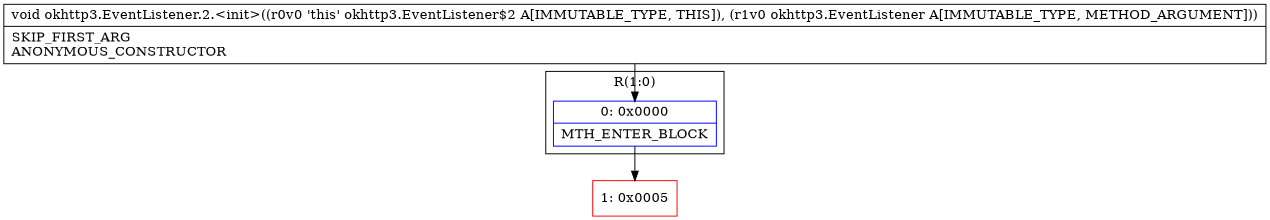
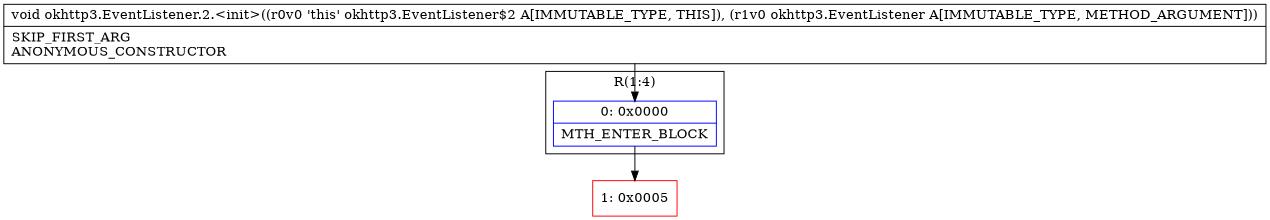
cluster "R(1:0)": label "R(1:0)" -> "R(1:4)"
